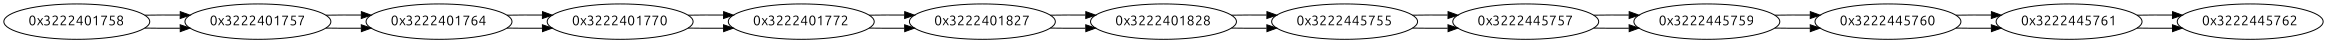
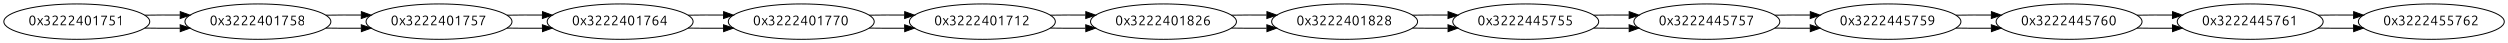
node "0x3222401751": added
node "0x3222401772": label "0x3222401772" -> "0x3222401712"
node "0x3222401827": label "0x3222401827" -> "0x3222401826"
node "0x3222445762": label "0x3222445762" -> "0x3222455762"
